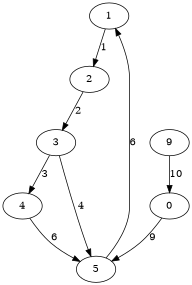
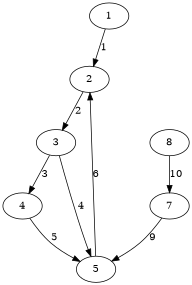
node "9": label "9" -> "8"
edge "5" -> "1": now "5" -> "2"
node "0": label "0" -> "7"
edge "4" -> "5": label "6" -> "5"
